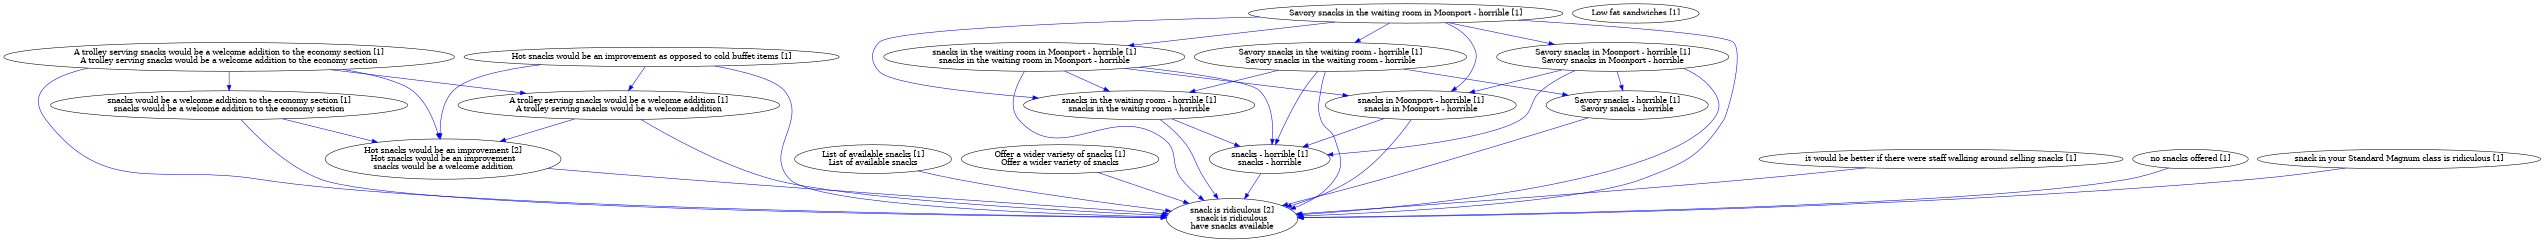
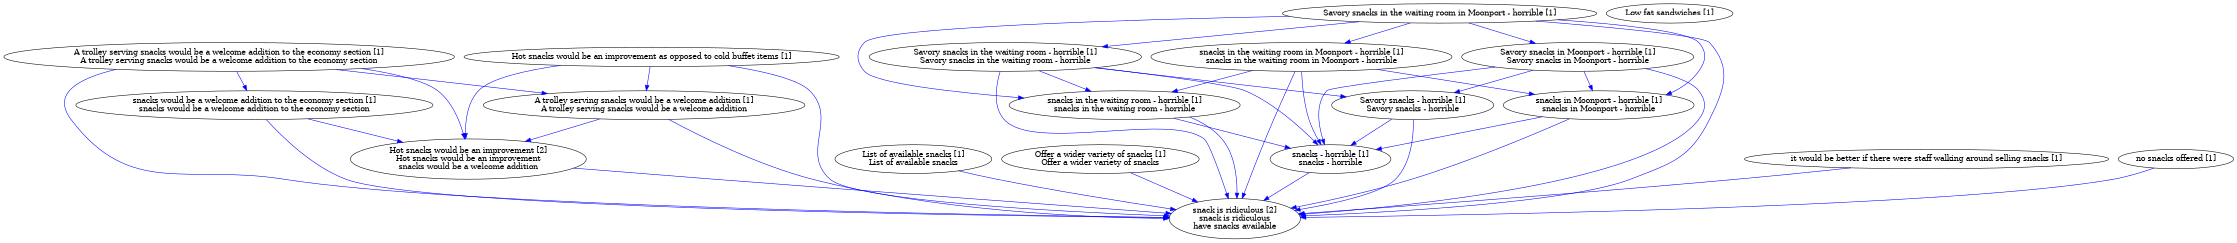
edge "Savory snacks - horrible [1] Savory snacks - horrible" -> "snacks - horrible [1] snacks - horrible": added
node "snack in your Standard Magnum class is ridiculous [1]": removed
